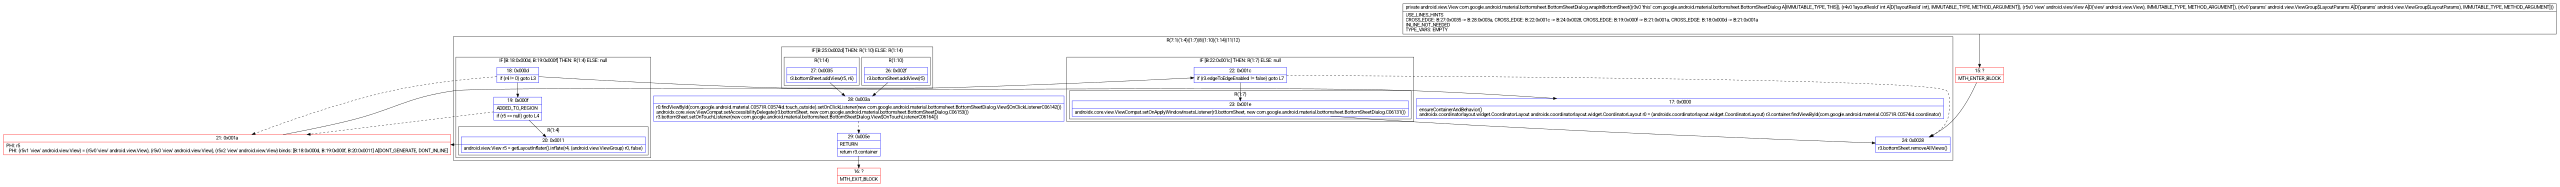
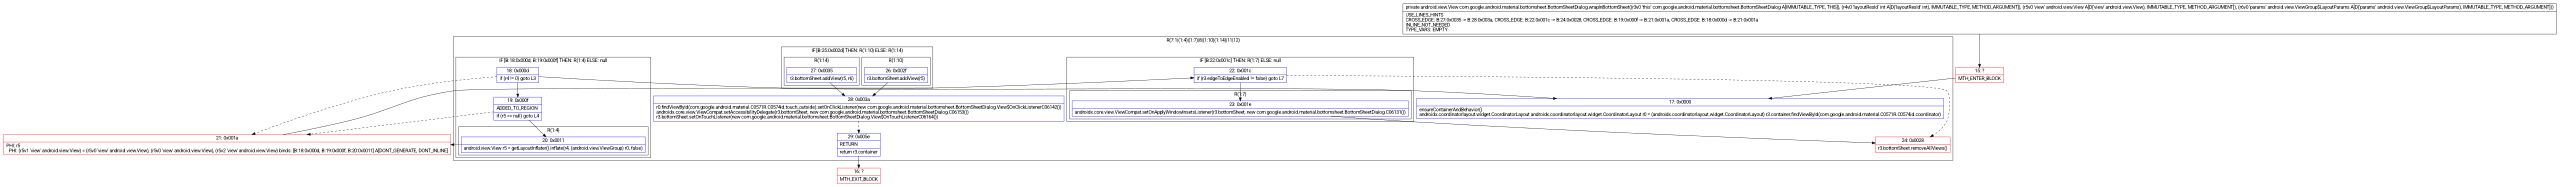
edge "15: ?" -> "24: 0x0028": now "15: ?" -> "17: 0x0000"
node "24: 0x0028": color blue -> red
